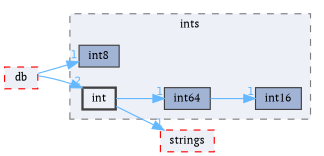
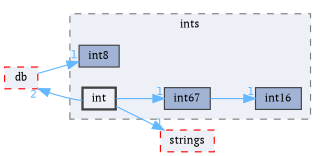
edge "db" -> "int": reversed
node "int64": label "int64" -> "int67"
